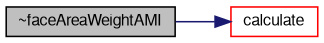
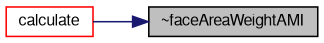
edge "~faceAreaWeightAMI" -> "calculate": reversed
